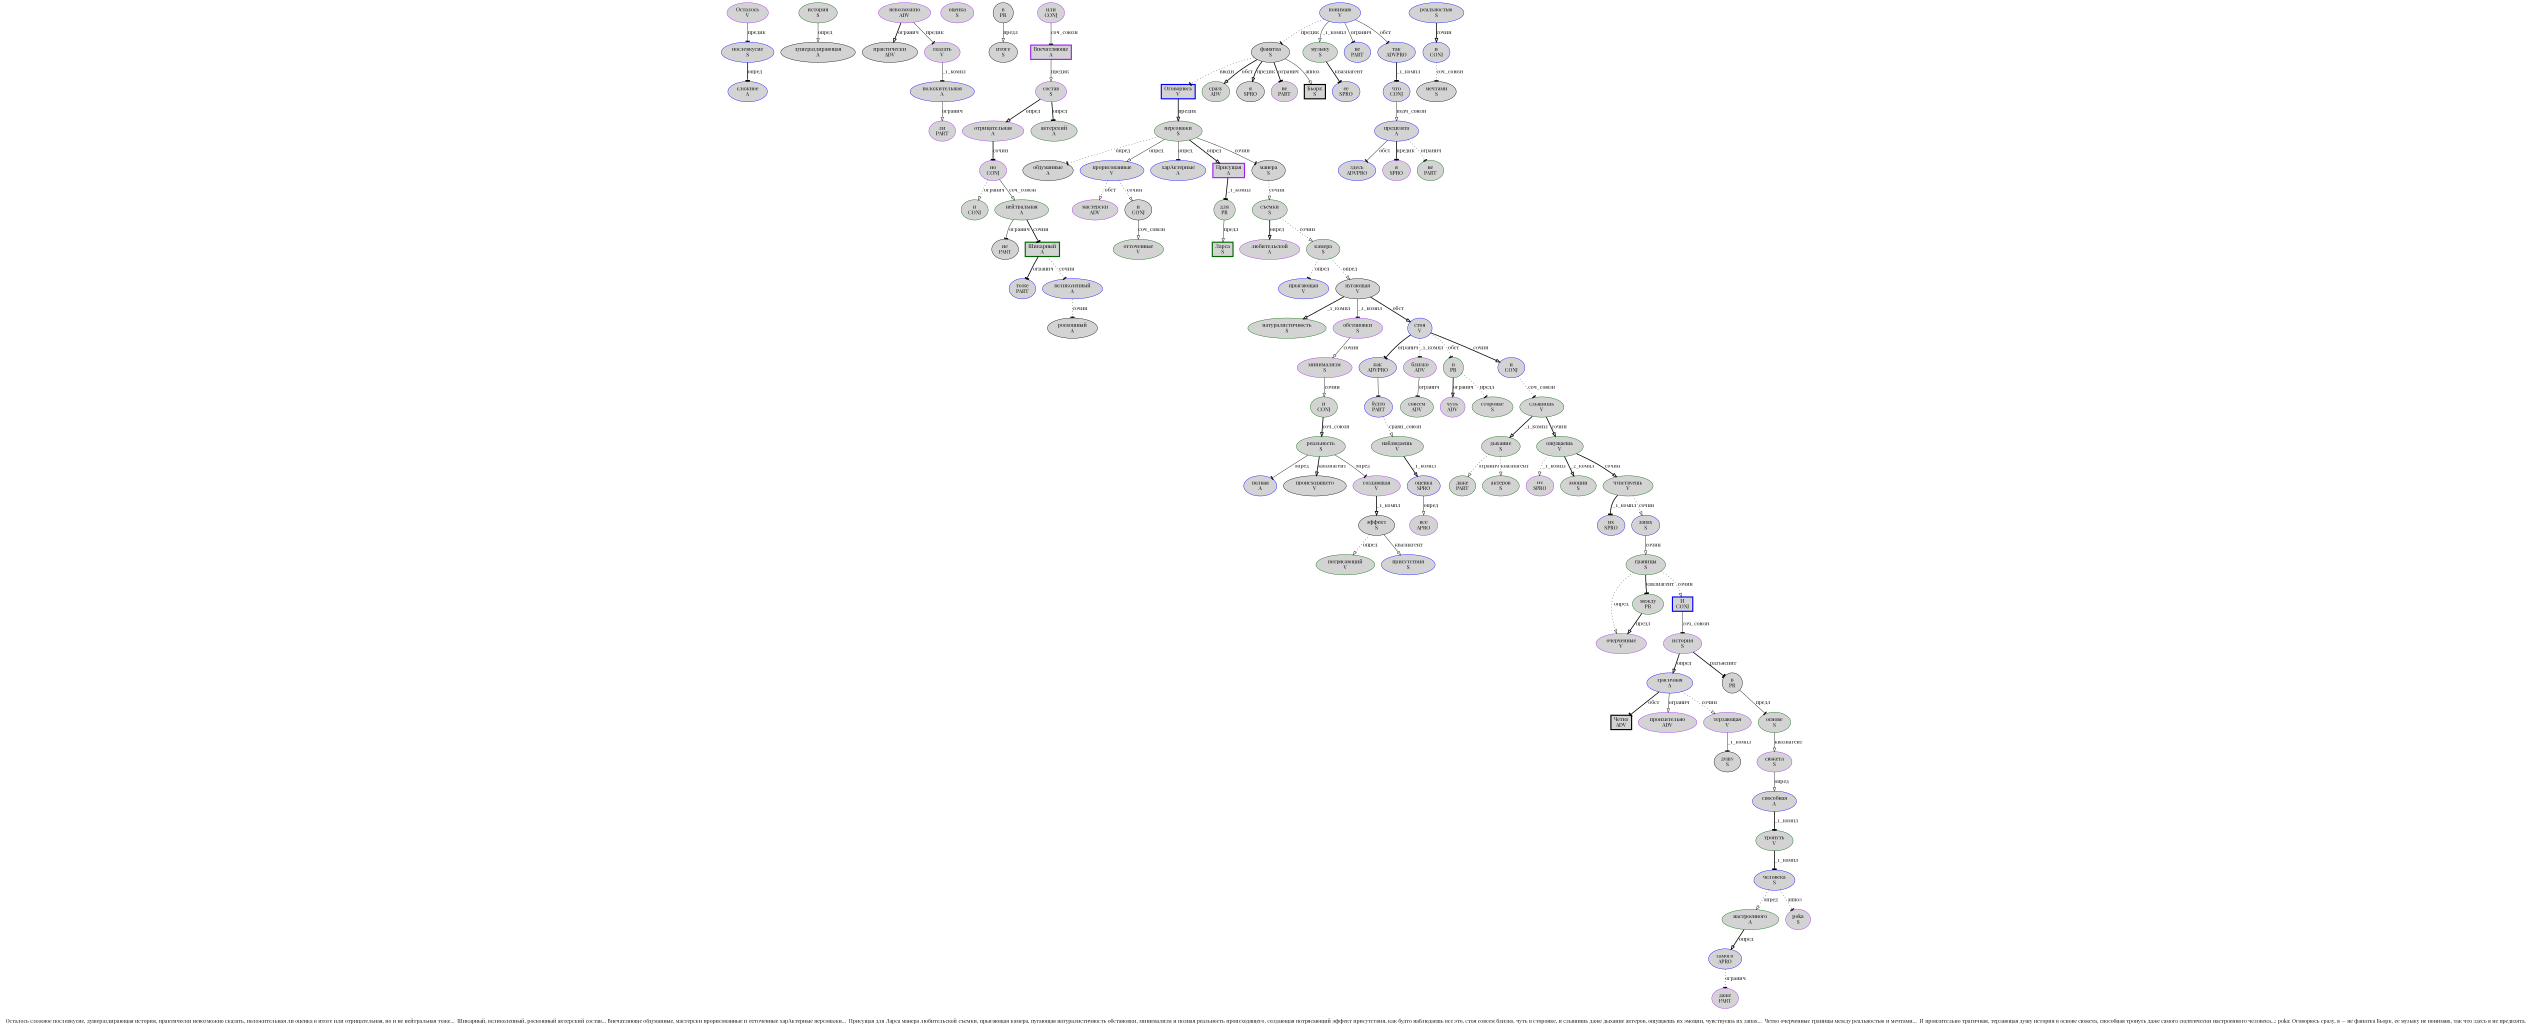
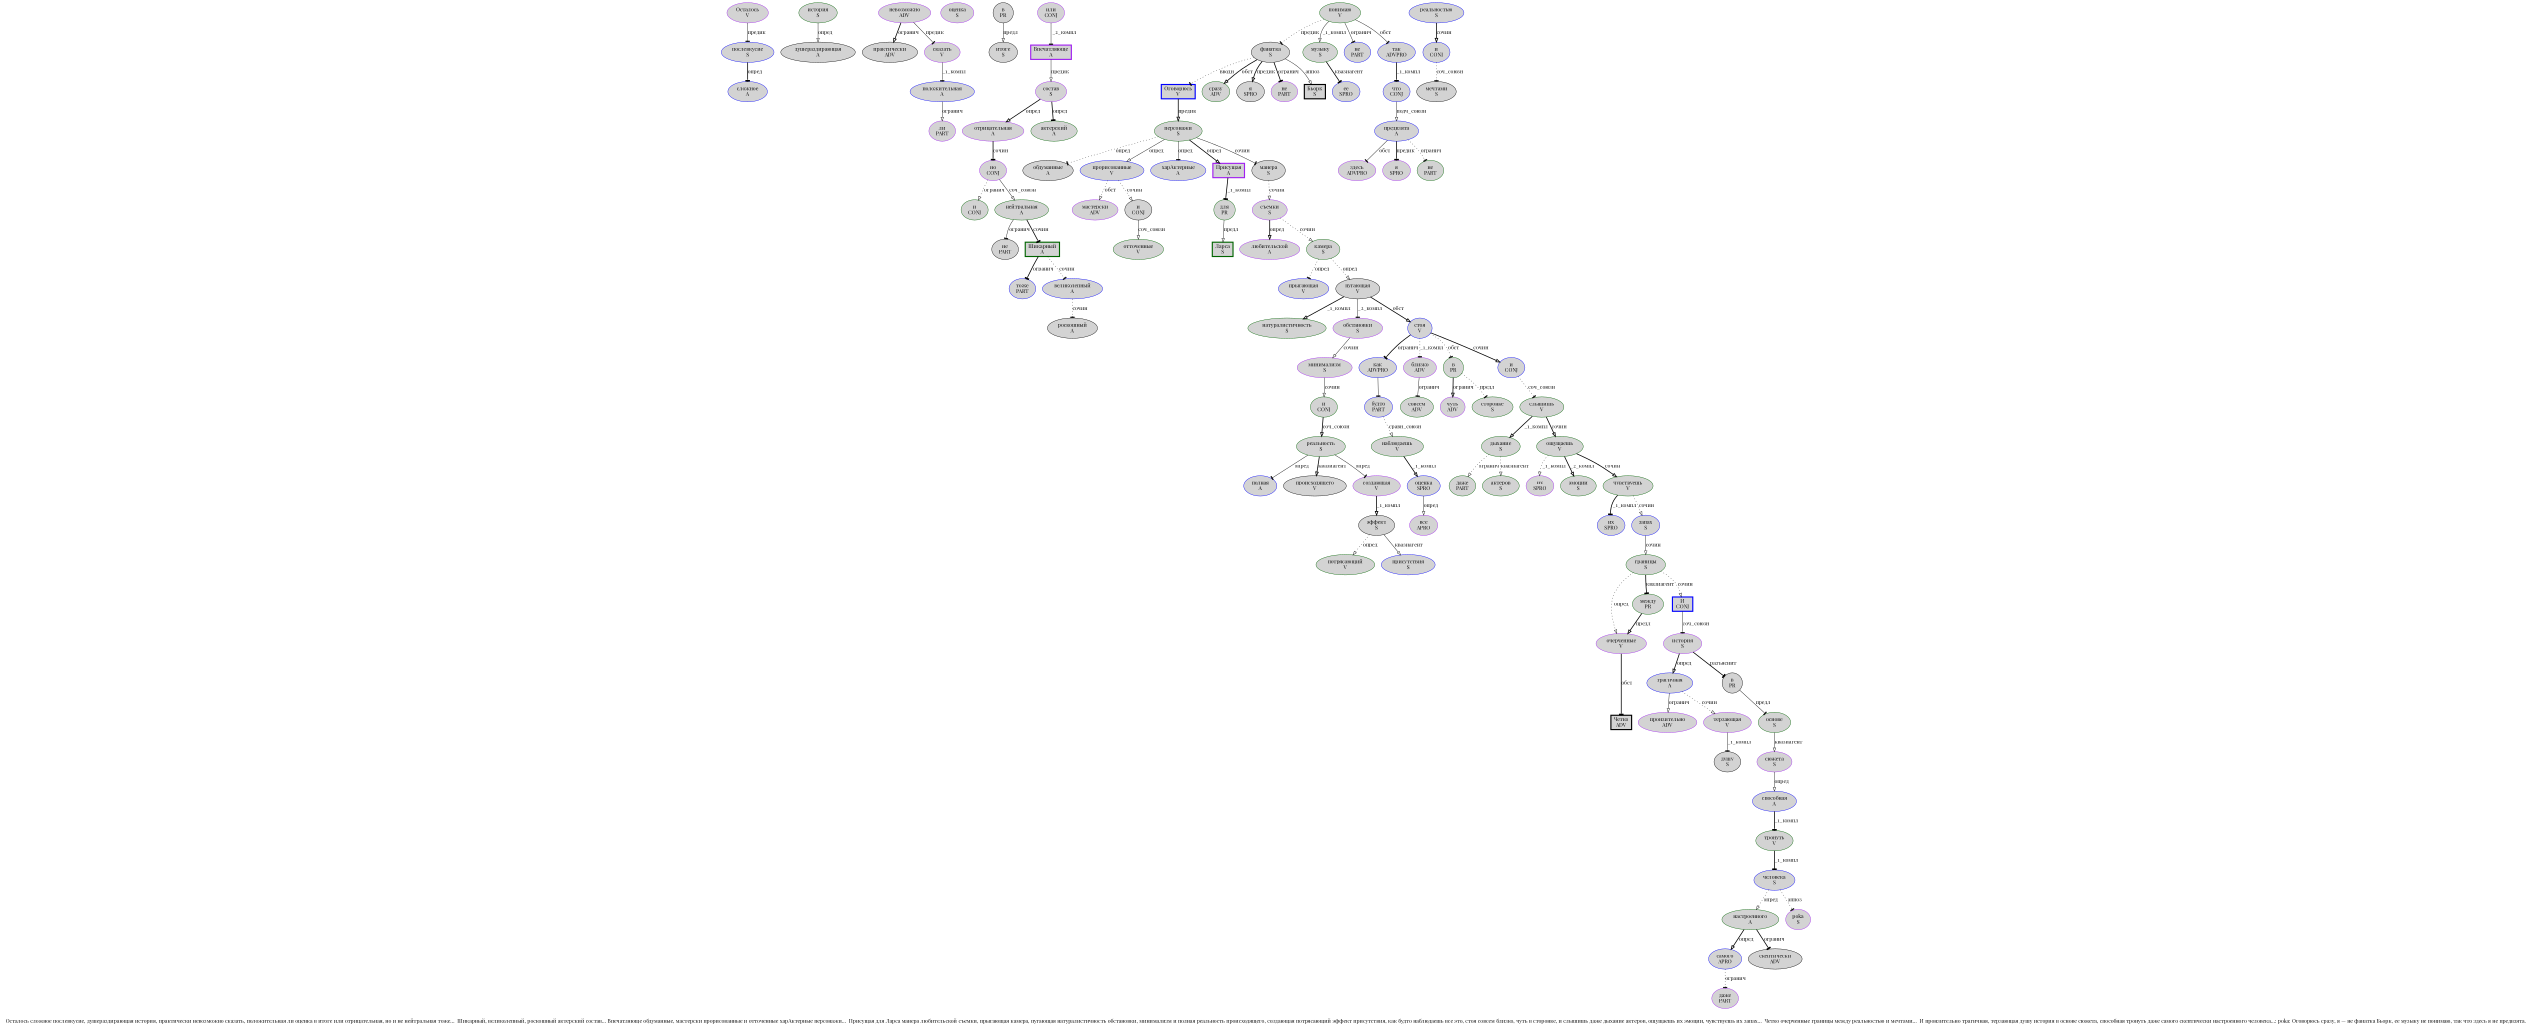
node "понимаю V": color blue -> darkgreen
edge "или CONJ" -> "Впечатляюще A": label "соч_союзн" -> "_2_компл"
node "здесь ADVPRO": color blue -> purple
node "съемки S": color darkgreen -> purple
edge "трагичная A" -> "Четко ADV": now "очерченные V" -> "Четко ADV"
node "скептически ADV": added
